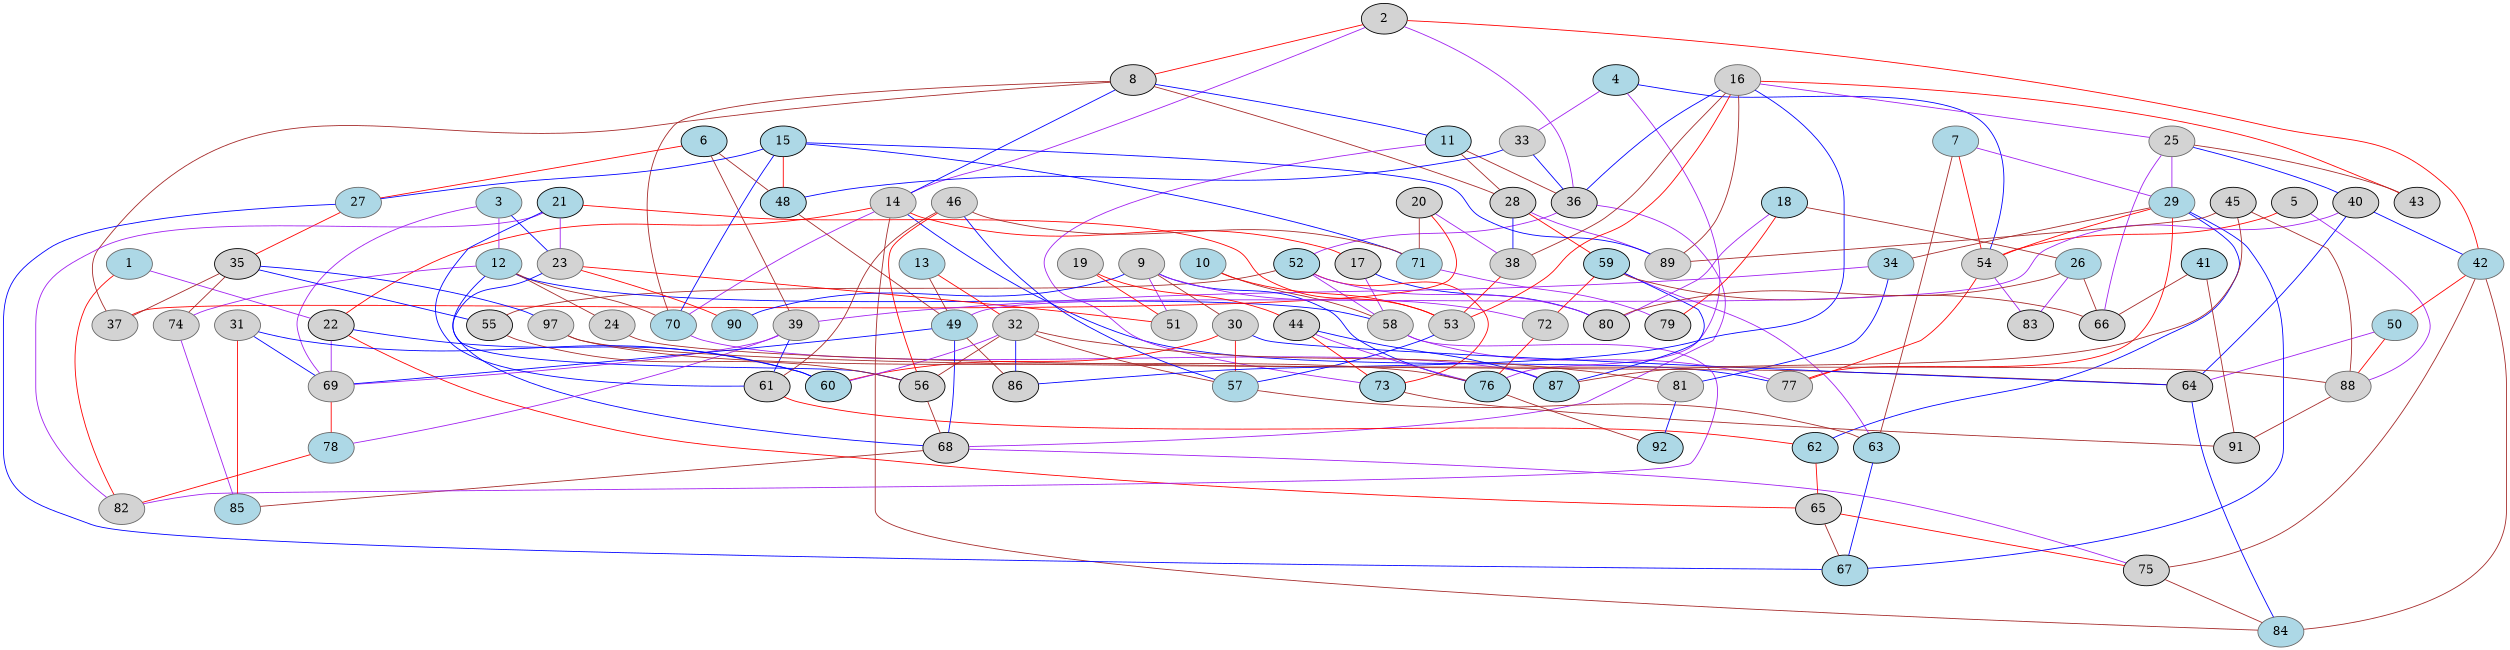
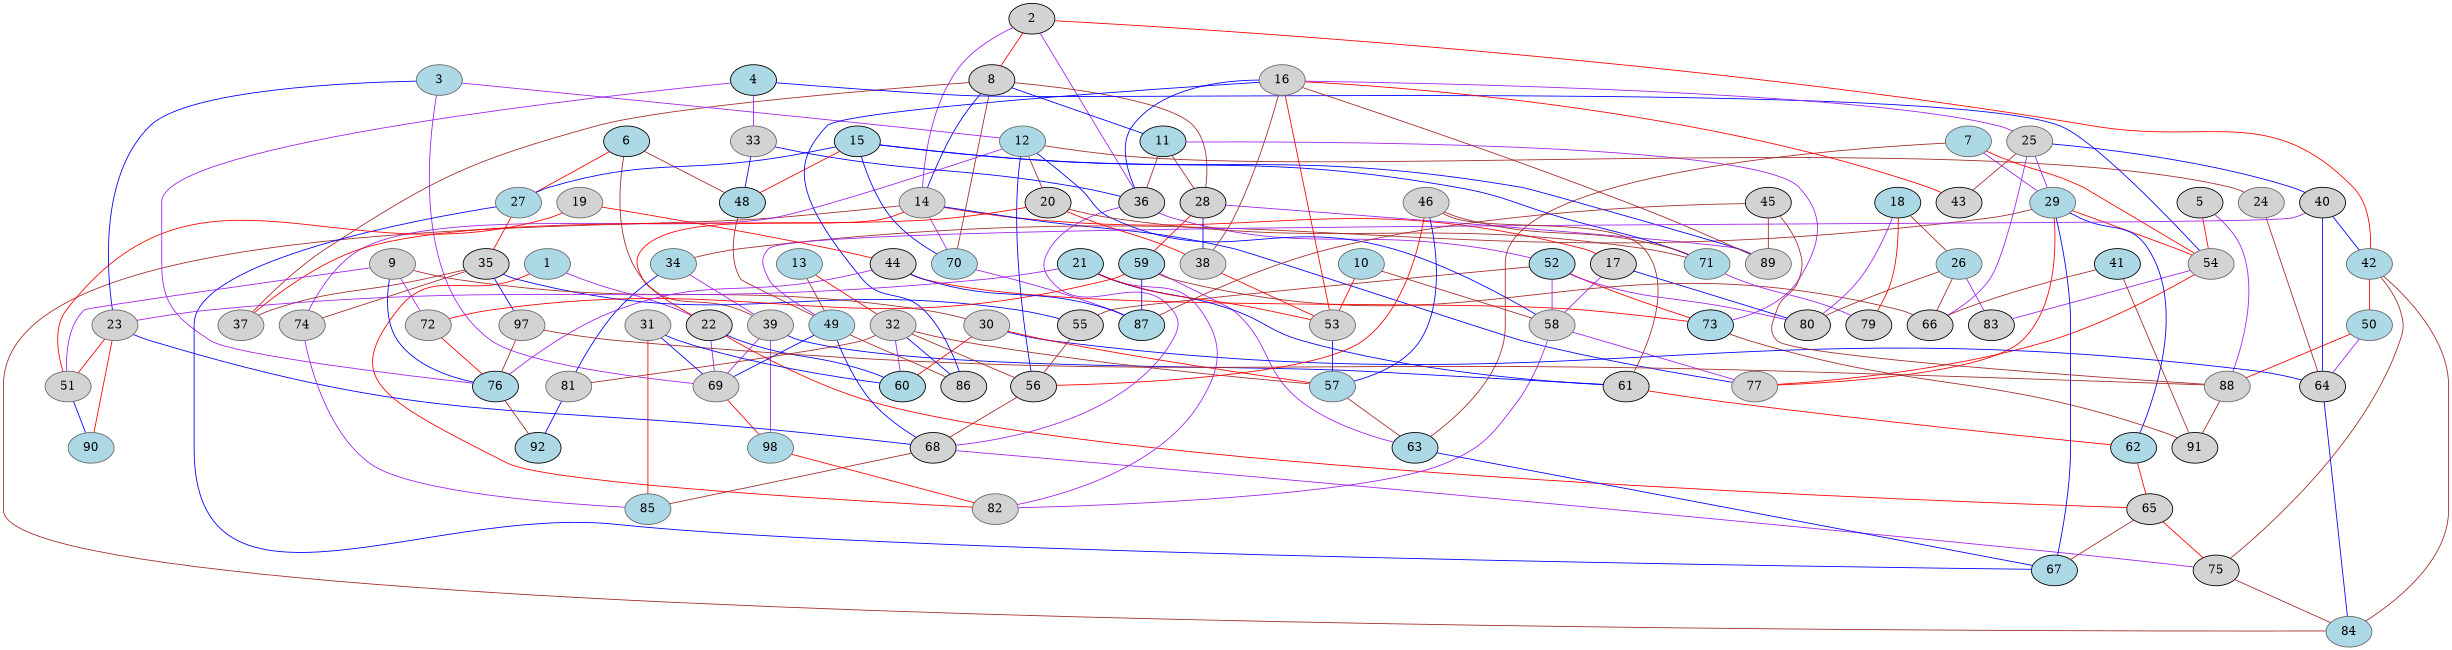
edge "20" -- "38": color purple -> red
edge "12" -- "70": now "12" -- "20"
edge "9" -- "90": now "51" -- "90"
node "78": label "78" -> "98"
